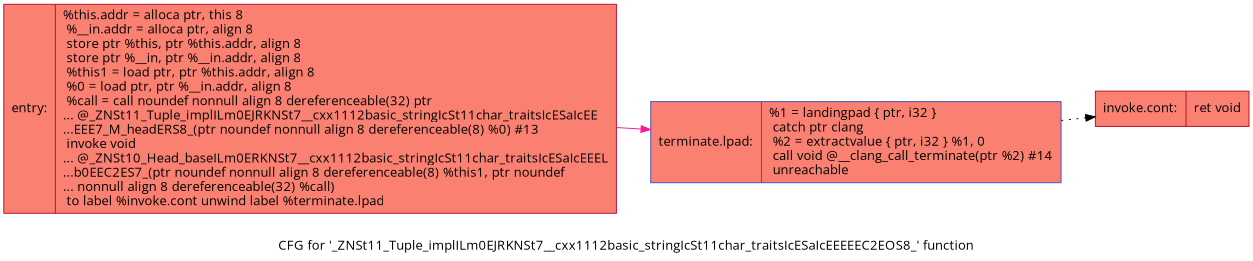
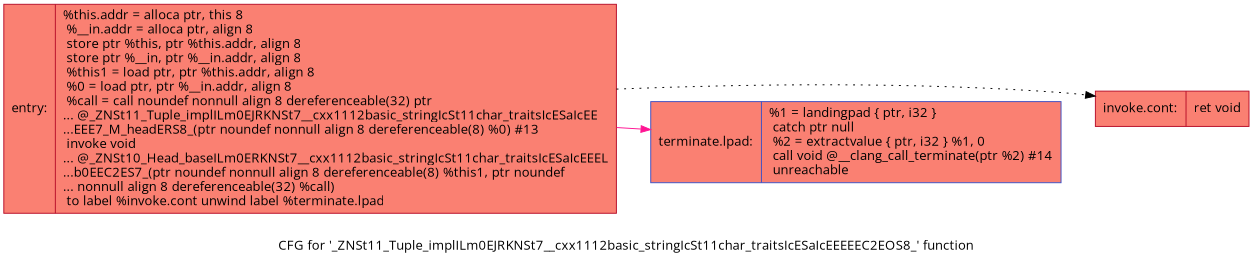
edge "terminate.lpad:" -> "invoke.cont:": now "entry:" -> "invoke.cont:"
node "terminate.lpad:": text "catch ptr clang" -> "catch ptr null"
